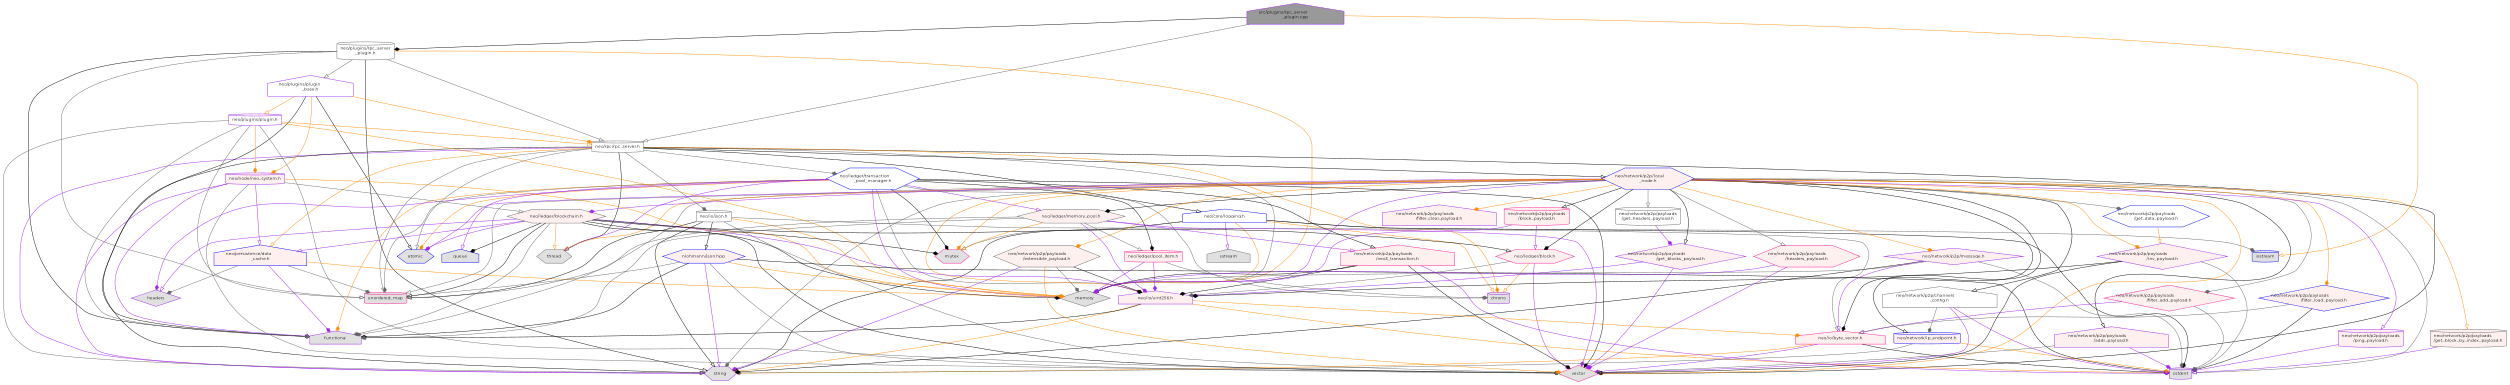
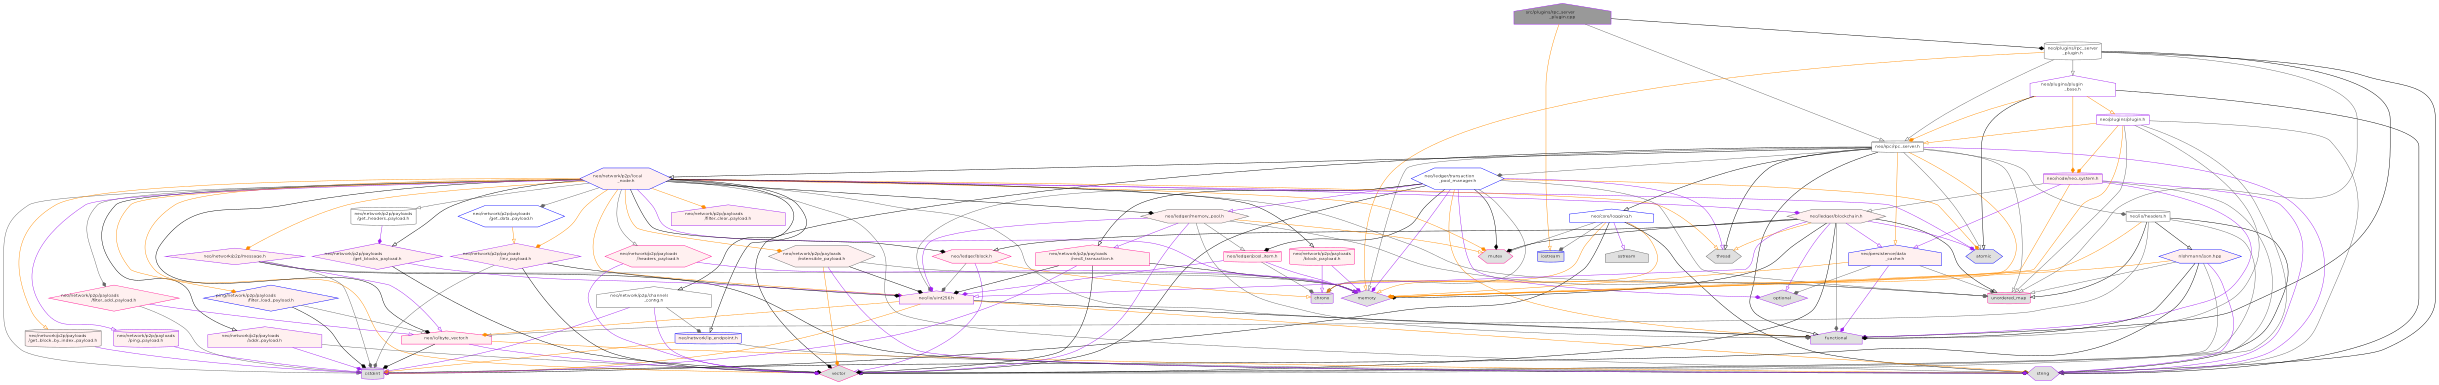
node "neo/io/json.h": label "neo/io/json.h" -> "neo/io/headers.h"
edge "neo/network/p2p/payloads /block_payload.h" -> "neo/ledger/block.h": now "neo/network/p2p/payloads /block_payload.h" -> "chrono"
node "queue": removed
node "headers": label "headers" -> "optional"
node "memory": color gray40 -> purple
node "neo/network/p2p/payloads /filter_load_payload.h": label "neo/network/p2p/payloads /filter_load_payload.h" -> "ping/network/p2p/payloads /filter_load_payload.h"
edge "neo/network/p2p/payloads /get_blocks_payload.h" -> "vector": color purple -> black
